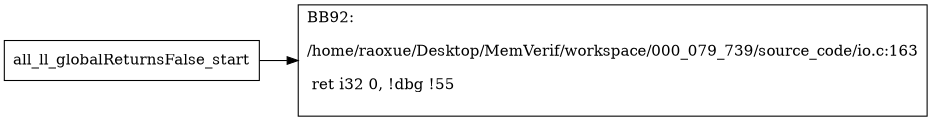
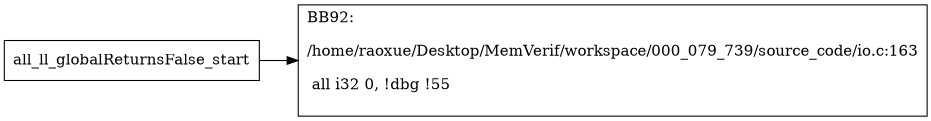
node "BB92:": text "ret i32 0, !dbg !55" -> "all i32 0, !dbg !55"
